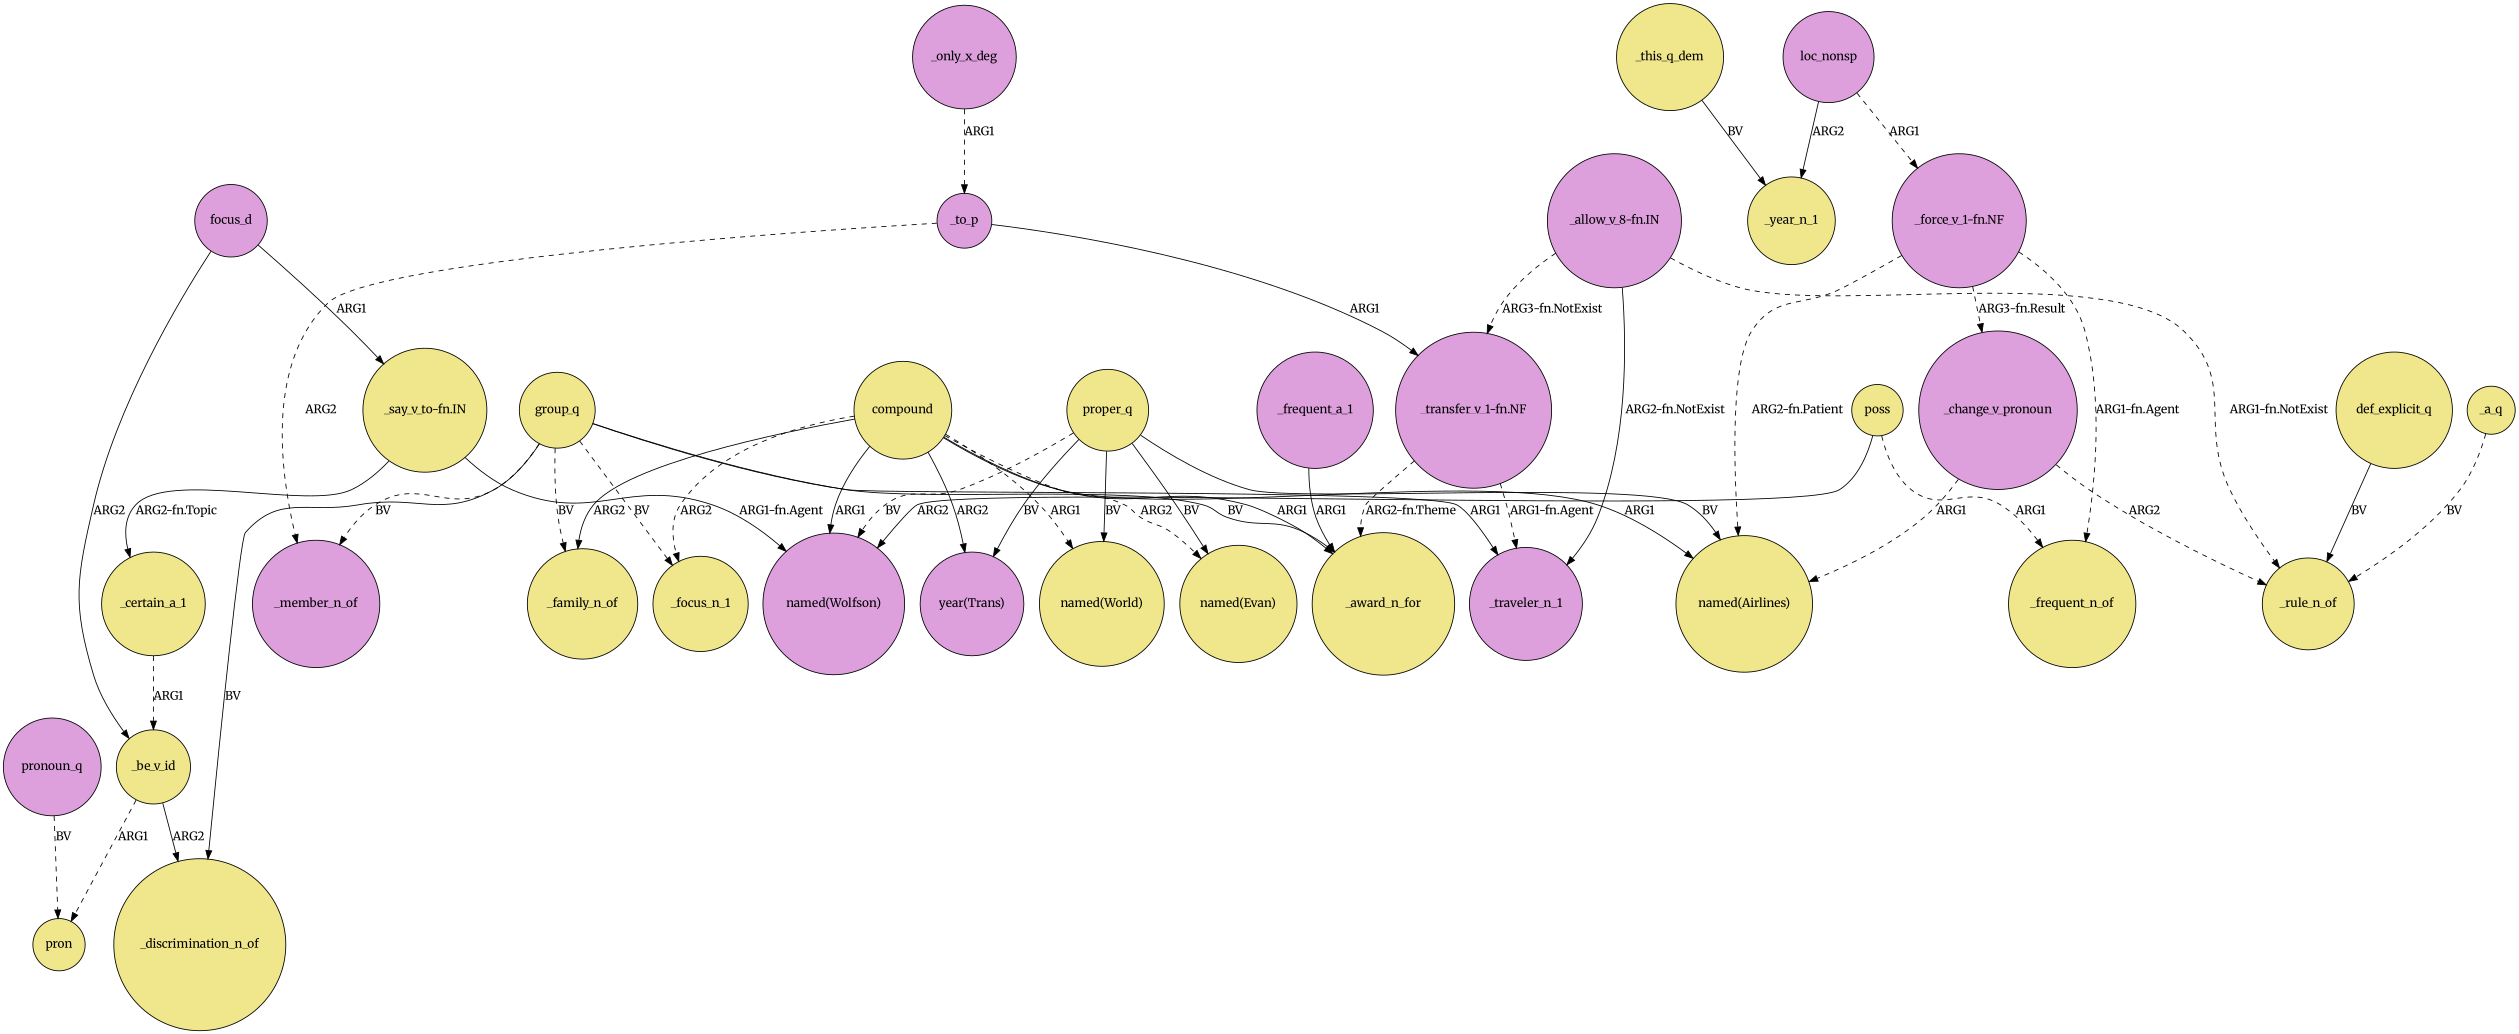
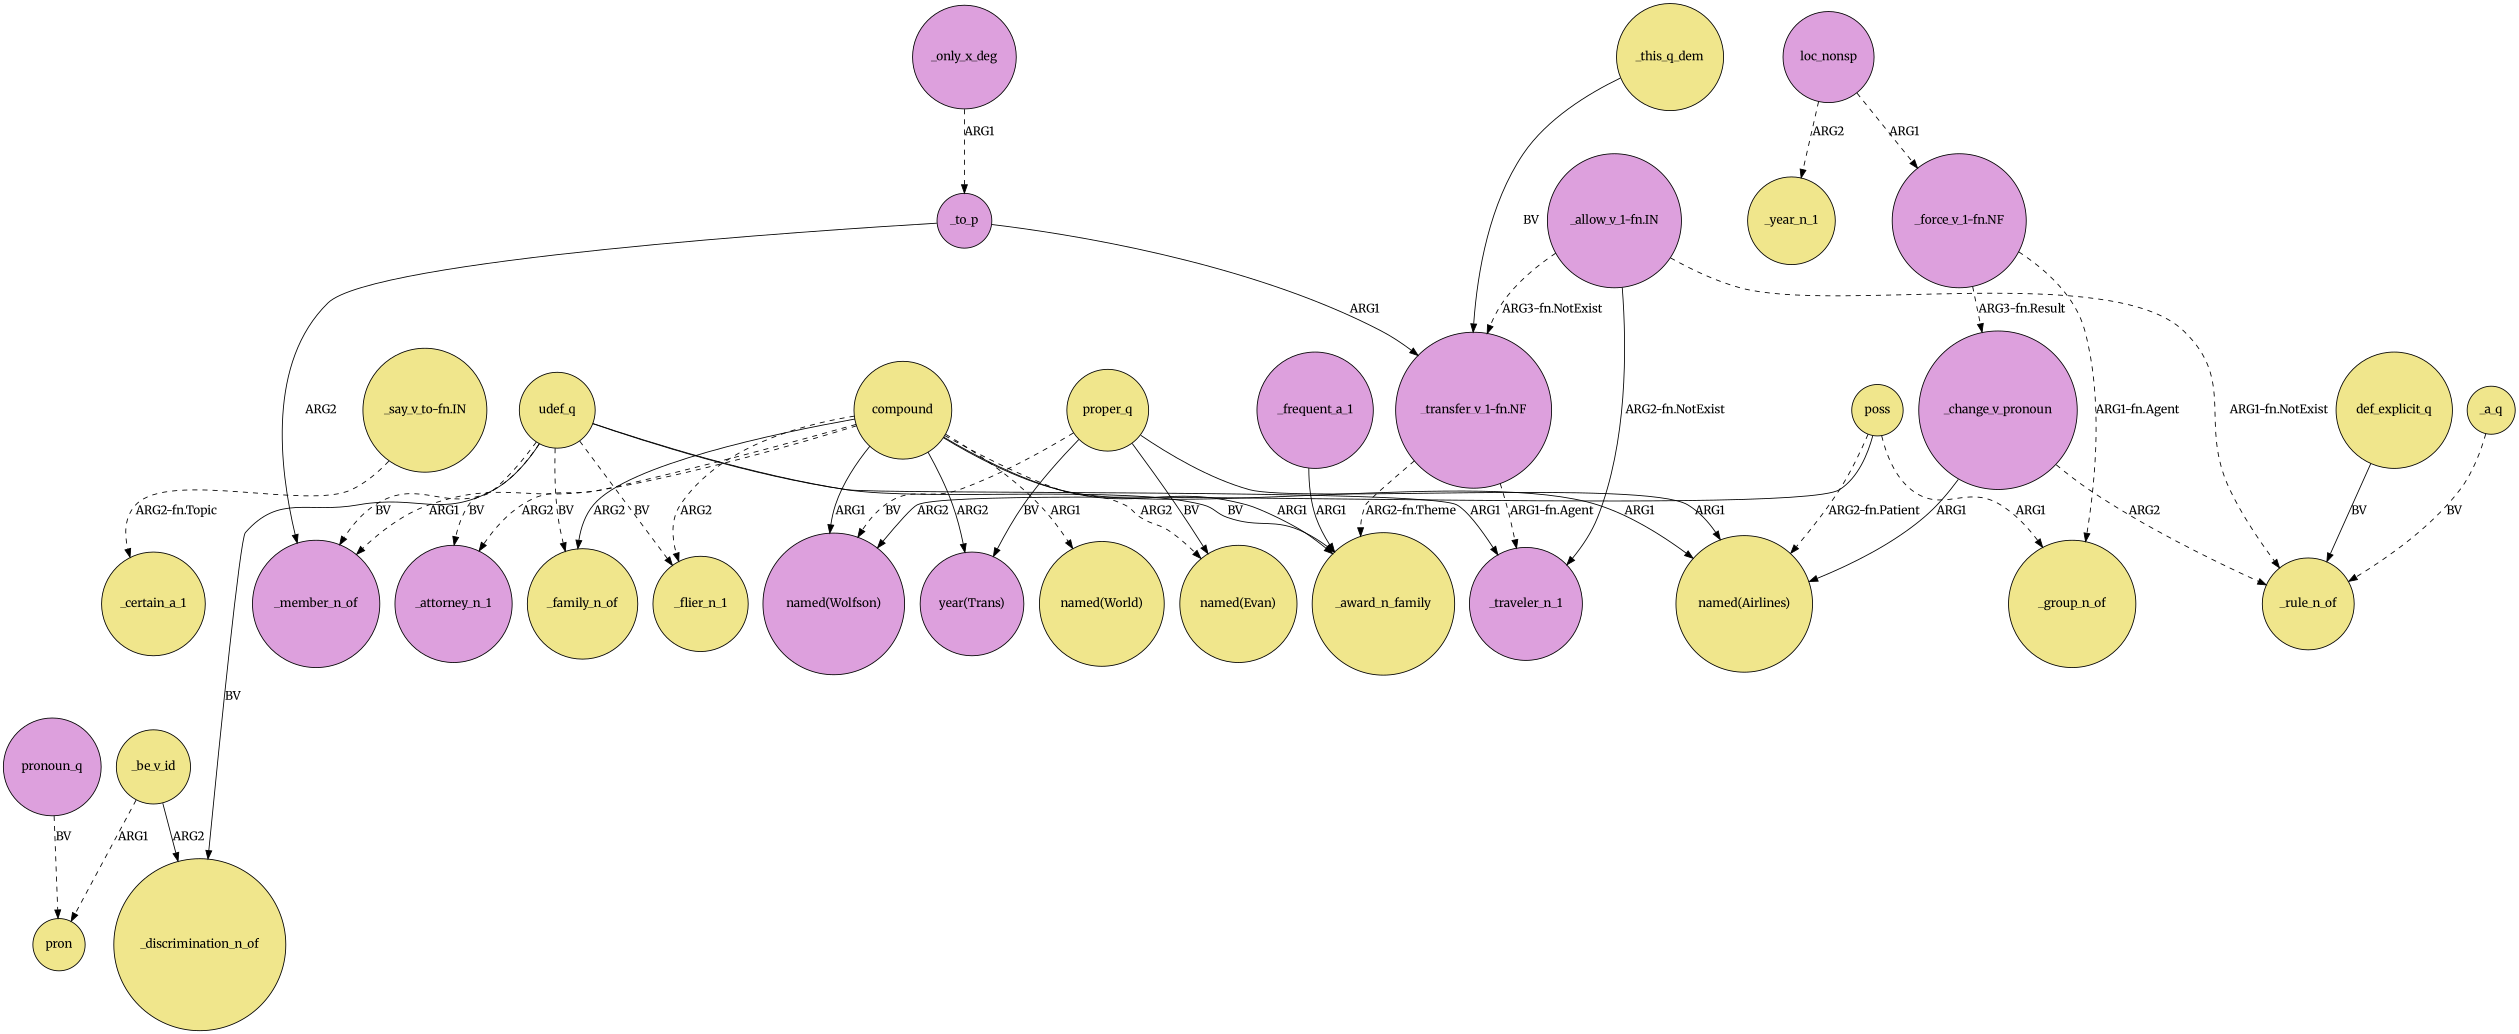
edge "loc_nonsp" -> "_year_n_1": style solid -> dashed
edge "_this_q_dem" -> "_year_n_1": now "_this_q_dem" -> "_transfer_v_1-fn.NF"
node "focus_d": removed
node "_allow_v_8-fn.IN": label "_allow_v_8-fn.IN" -> "_allow_v_1-fn.IN"
edge "_to_p" -> "_member_n_of": style dashed -> solid
edge "_force_v_1-fn.NF" -> "named(Airlines)": now "poss" -> "named(Airlines)"
node "group_q": label "group_q" -> "udef_q"
edge "proper_q" -> "named(World)": removed, label "BV"
edge "_say_v_to-fn.IN" -> "_certain_a_1": style solid -> dashed
edge "compound" -> "_member_n_of": added, label "ARG1"
edge "_say_v_to-fn.IN" -> "named(Wolfson)": removed, label "ARG1-fn.Agent"
edge "proper_q" -> "named(Airlines)": label "BV" -> "ARG1"
edge "_change_v_pronoun" -> "named(Airlines)": style dashed -> solid
node "_attorney_n_1": added
node "_focus_n_1": label "_focus_n_1" -> "_flier_n_1"
node "_award_n_for": label "_award_n_for" -> "_award_n_family"
node "_frequent_n_of": label "_frequent_n_of" -> "_group_n_of"
edge "_certain_a_1" -> "_be_v_id": removed, label "ARG1"
